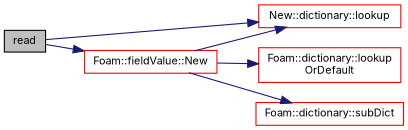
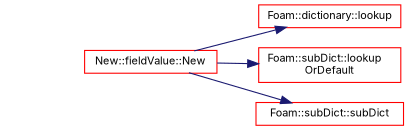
node "New::dictionary::lookup": label "New::dictionary::lookup" -> "Foam::dictionary::lookup"
node "read": removed
node "Foam::fieldValue::New": label "Foam::fieldValue::New" -> "New::fieldValue::New"
node "Foam::dictionary::lookup OrDefault": label "Foam::dictionary::lookup OrDefault" -> "Foam::subDict::lookup OrDefault"
node "Foam::dictionary::subDict": label "Foam::dictionary::subDict" -> "Foam::subDict::subDict"
